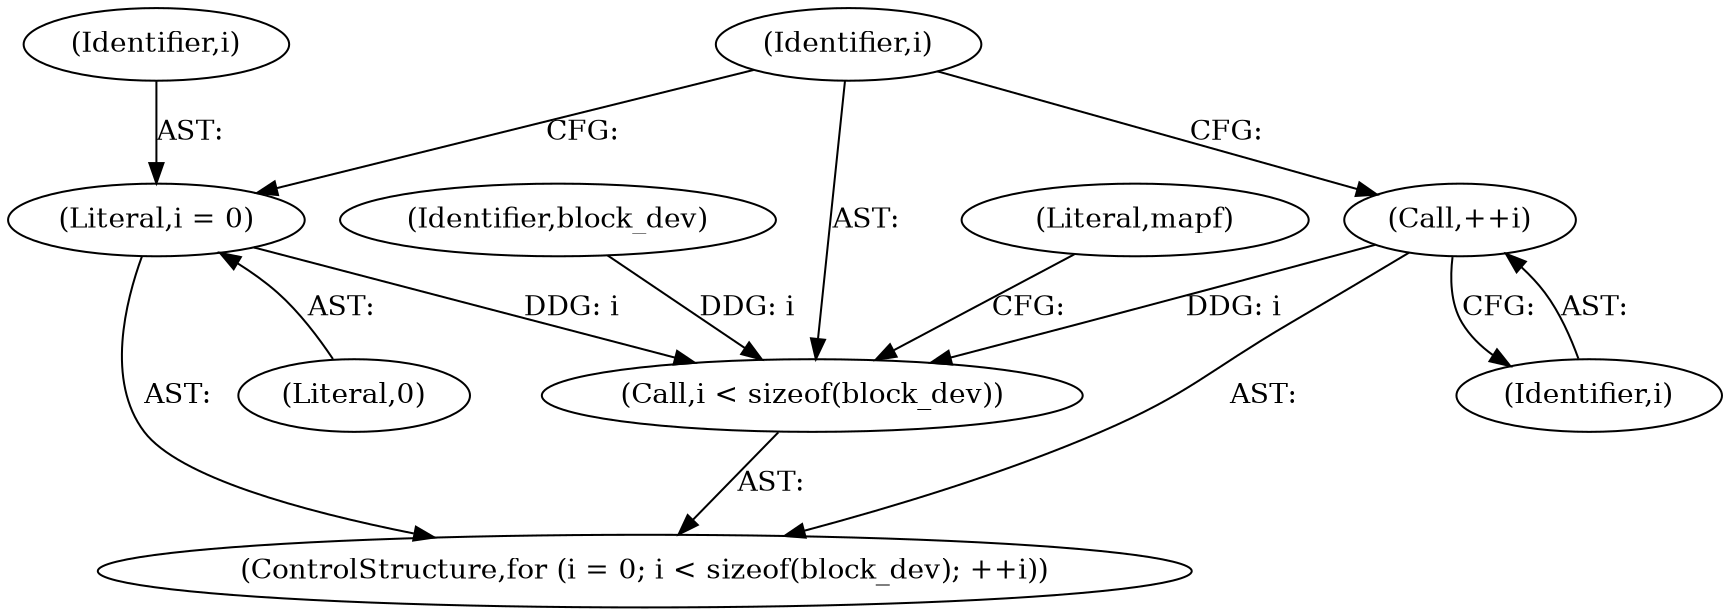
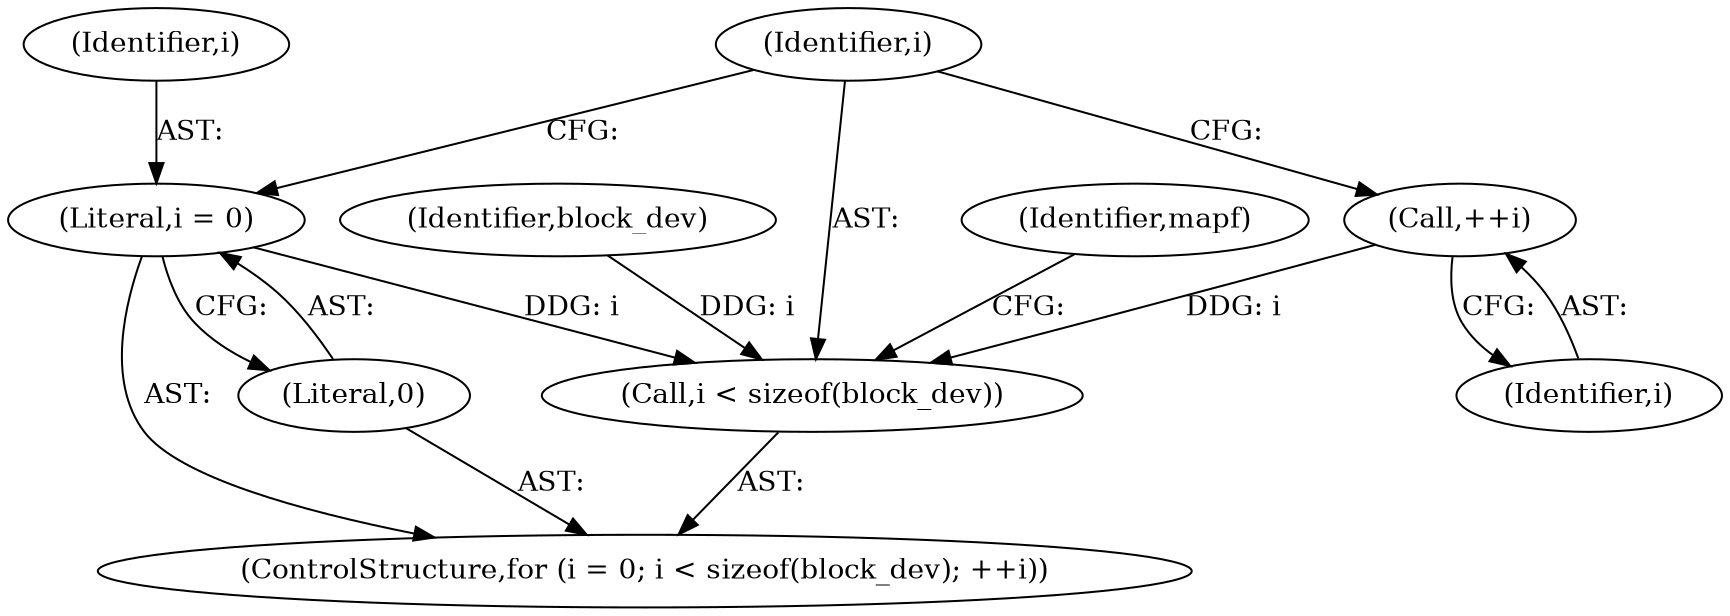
node "(Literal,mapf)": label "(Literal,mapf)" -> "(Identifier,mapf)"
edge "(Literal,i = 0)" -> "(Literal,0)": added, label "CFG:"
edge "(Call,++i)" -> "(ControlStructure,for (i = 0; i < sizeof(block_dev); ++i))": now "(Literal,0)" -> "(ControlStructure,for (i = 0; i < sizeof(block_dev); ++i))"
